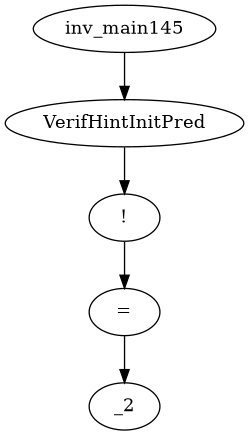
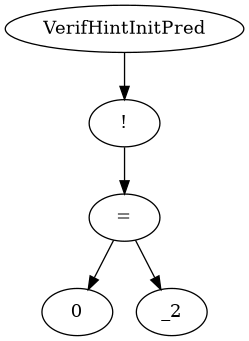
node "inv_main145": removed
node "0": added
